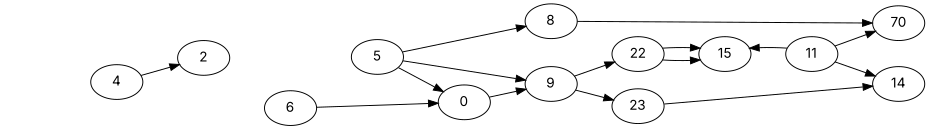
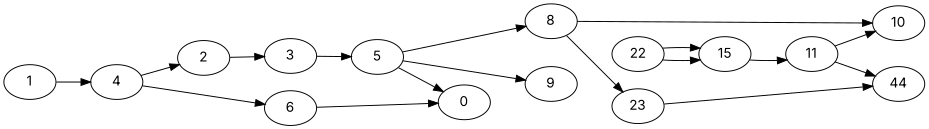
node "70": label "70" -> "10"
edge "11" -> "15": reversed
node "3": added
edge "9" -> "22": removed
node "1": added
node "14": label "14" -> "44"
edge "4" -> "6": added
edge "0" -> "9": removed
edge "9" -> "23": now "8" -> "23"
